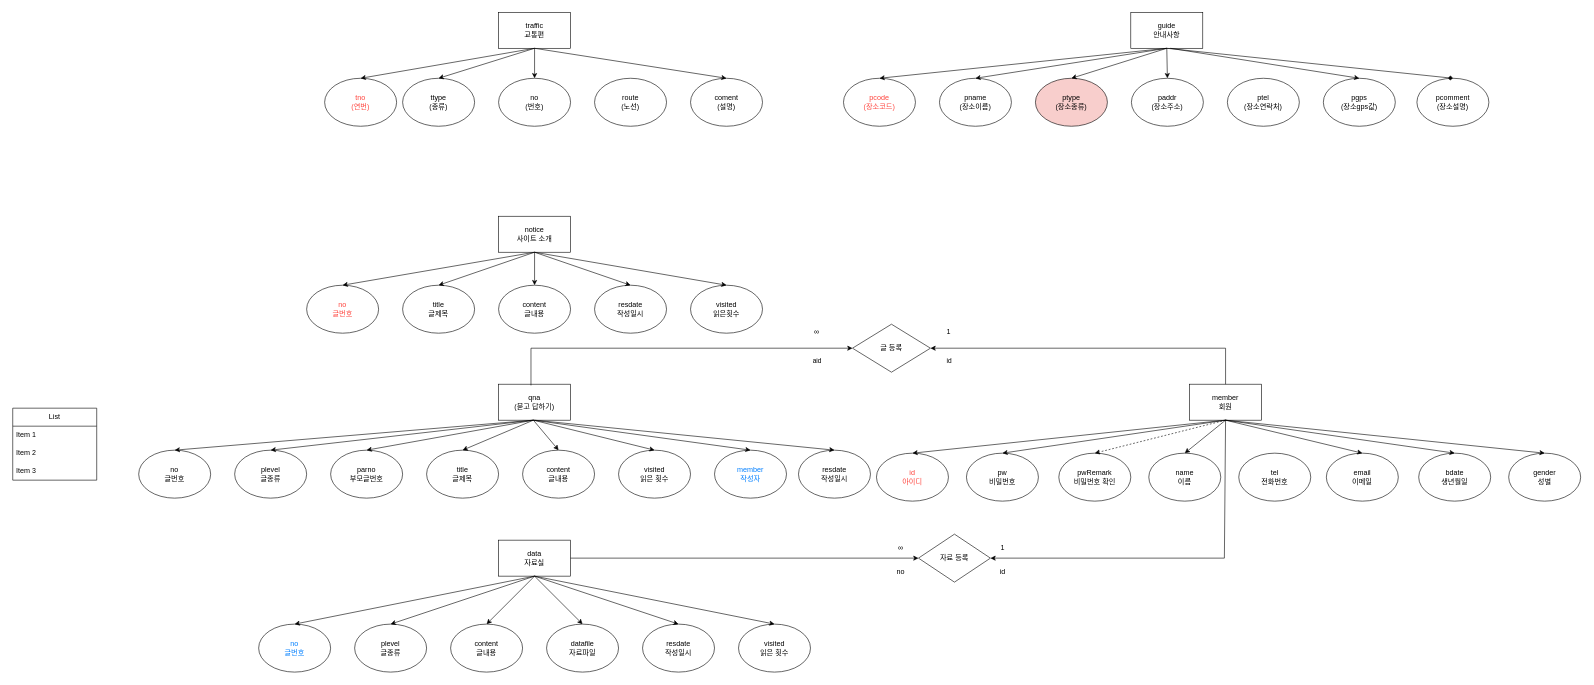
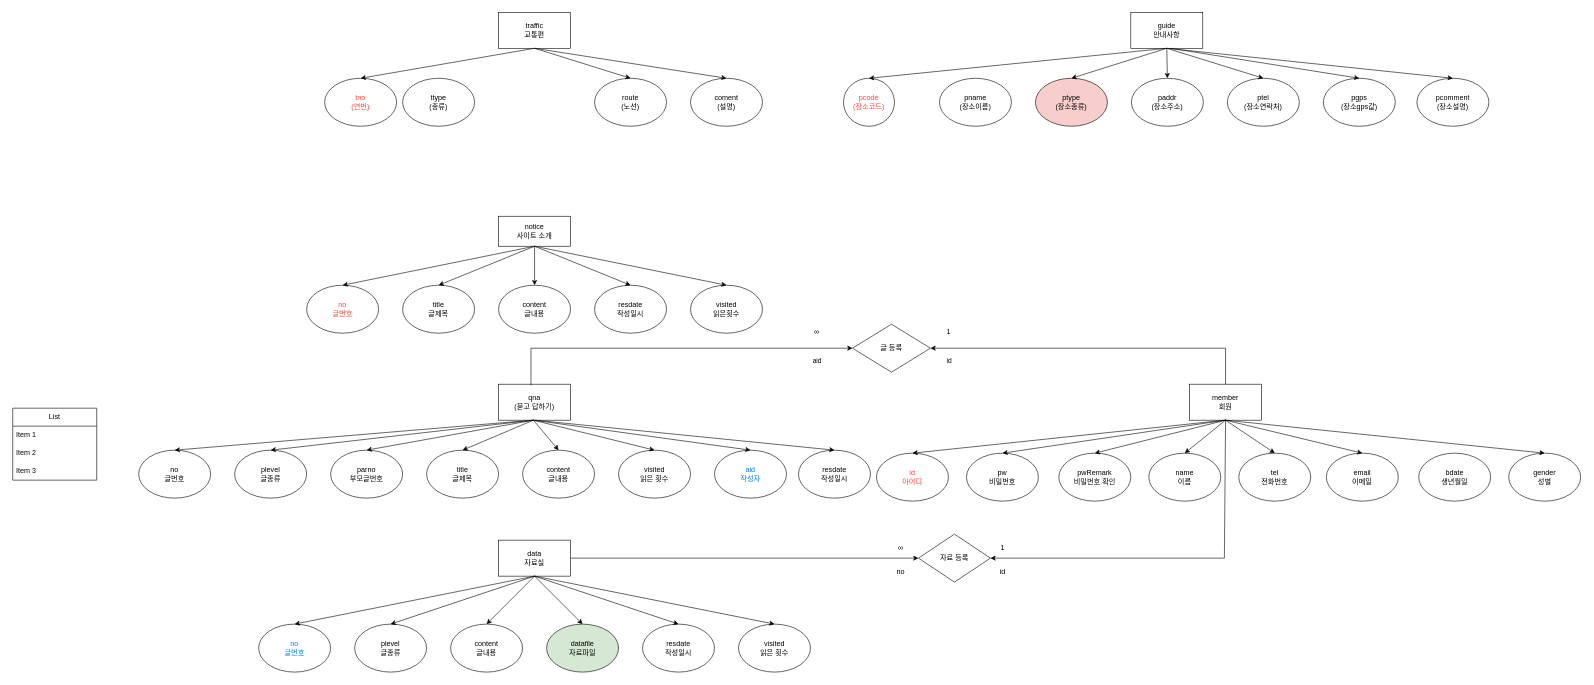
edge "traffic 교통편" -> "no (번호)": removed
edge "traffic 교통편" -> "ttype (종류)": removed
edge "traffic 교통편" -> "route (노선)": added
edge "guide 안내사항" -> "ptel (장소연락처)": added
edge "guide 안내사항" -> "pname (장소이름)": removed
edge "guide 안내사항" -> "pcomment (장소설명)": arrowhead diamond -> classic
node "no (번호)": removed
node "pcode (장소코드)": size 72x48 -> 51x48
node "notice 사이트 소개": size 72x36 -> 72x30
edge "member 회원" -> "pwRemark 비밀번호 확인": style dashed -> solid
edge "member 회원" -> "tel 전화번호": added
edge "member 회원" -> "bdate 생년월일": removed
node "member 작성자": label "member 작성자" -> "aid 작성자"
node "datafile 자료파일": fillcolor #ffffff -> #d5e8d4
